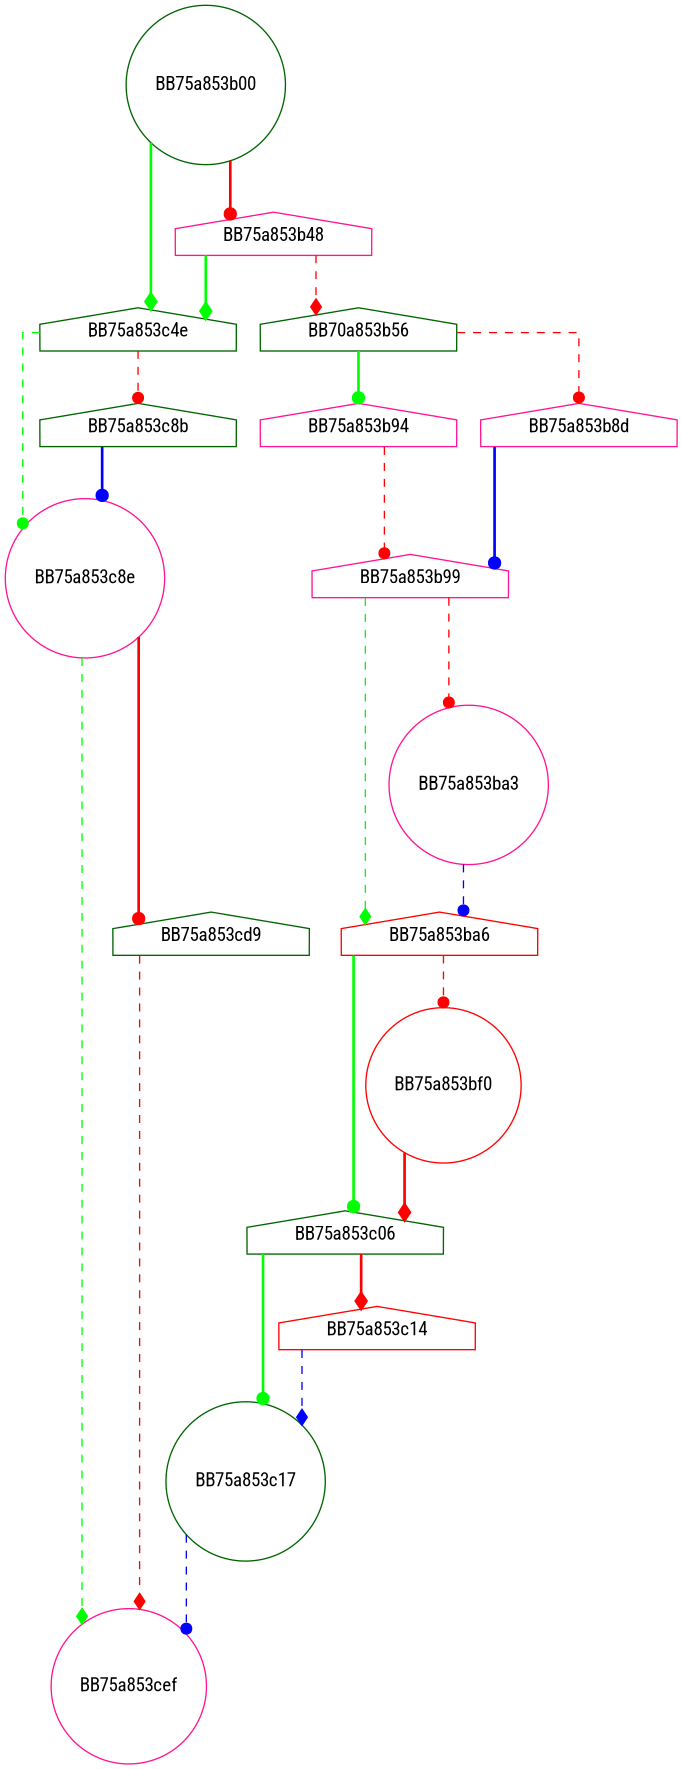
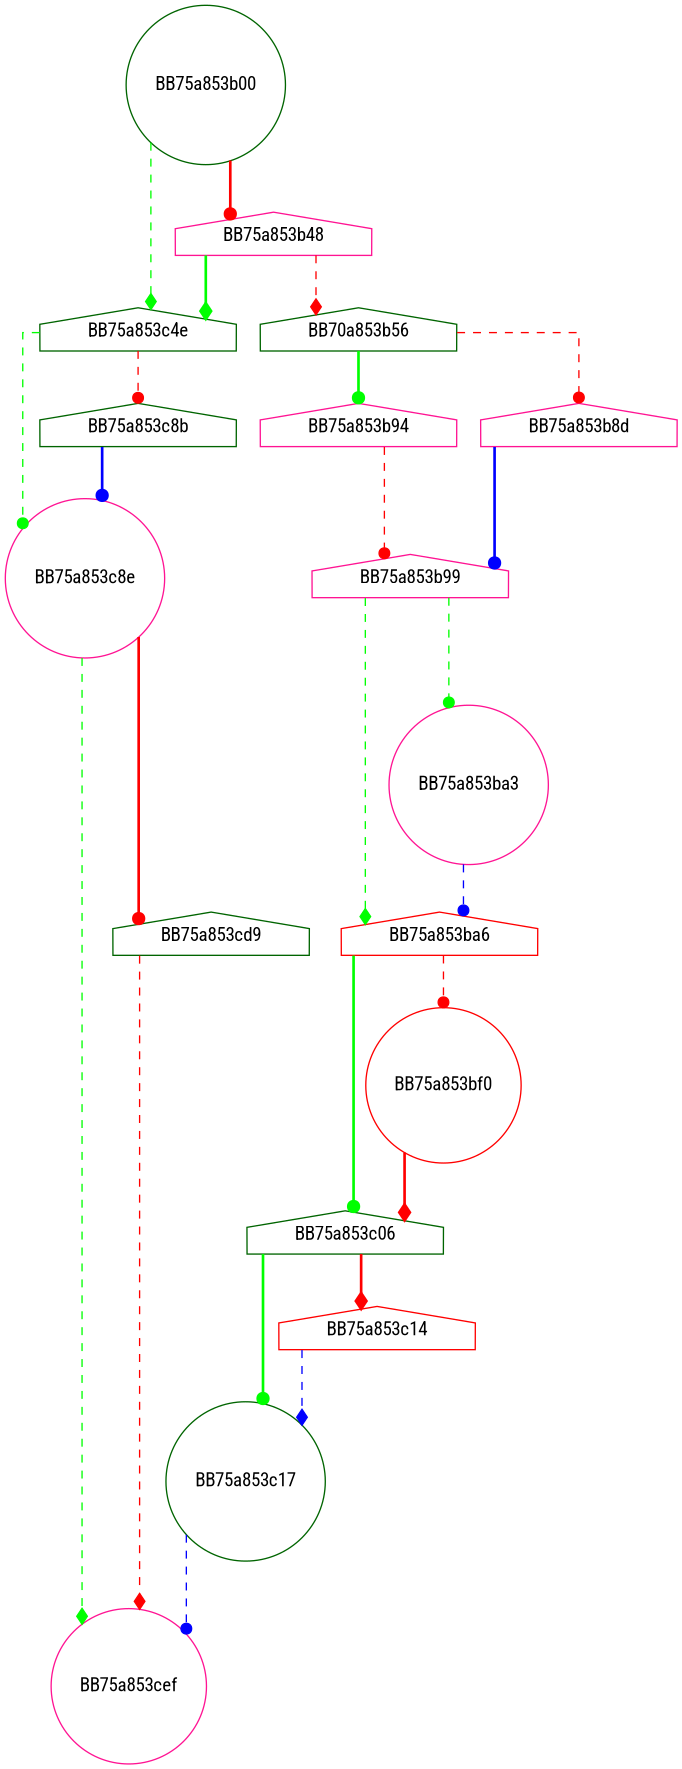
edge "BB75a853b00" -> "BB75a853c4e": style bold -> dashed
edge "BB75a853b99" -> "BB75a853ba3": color red -> green
